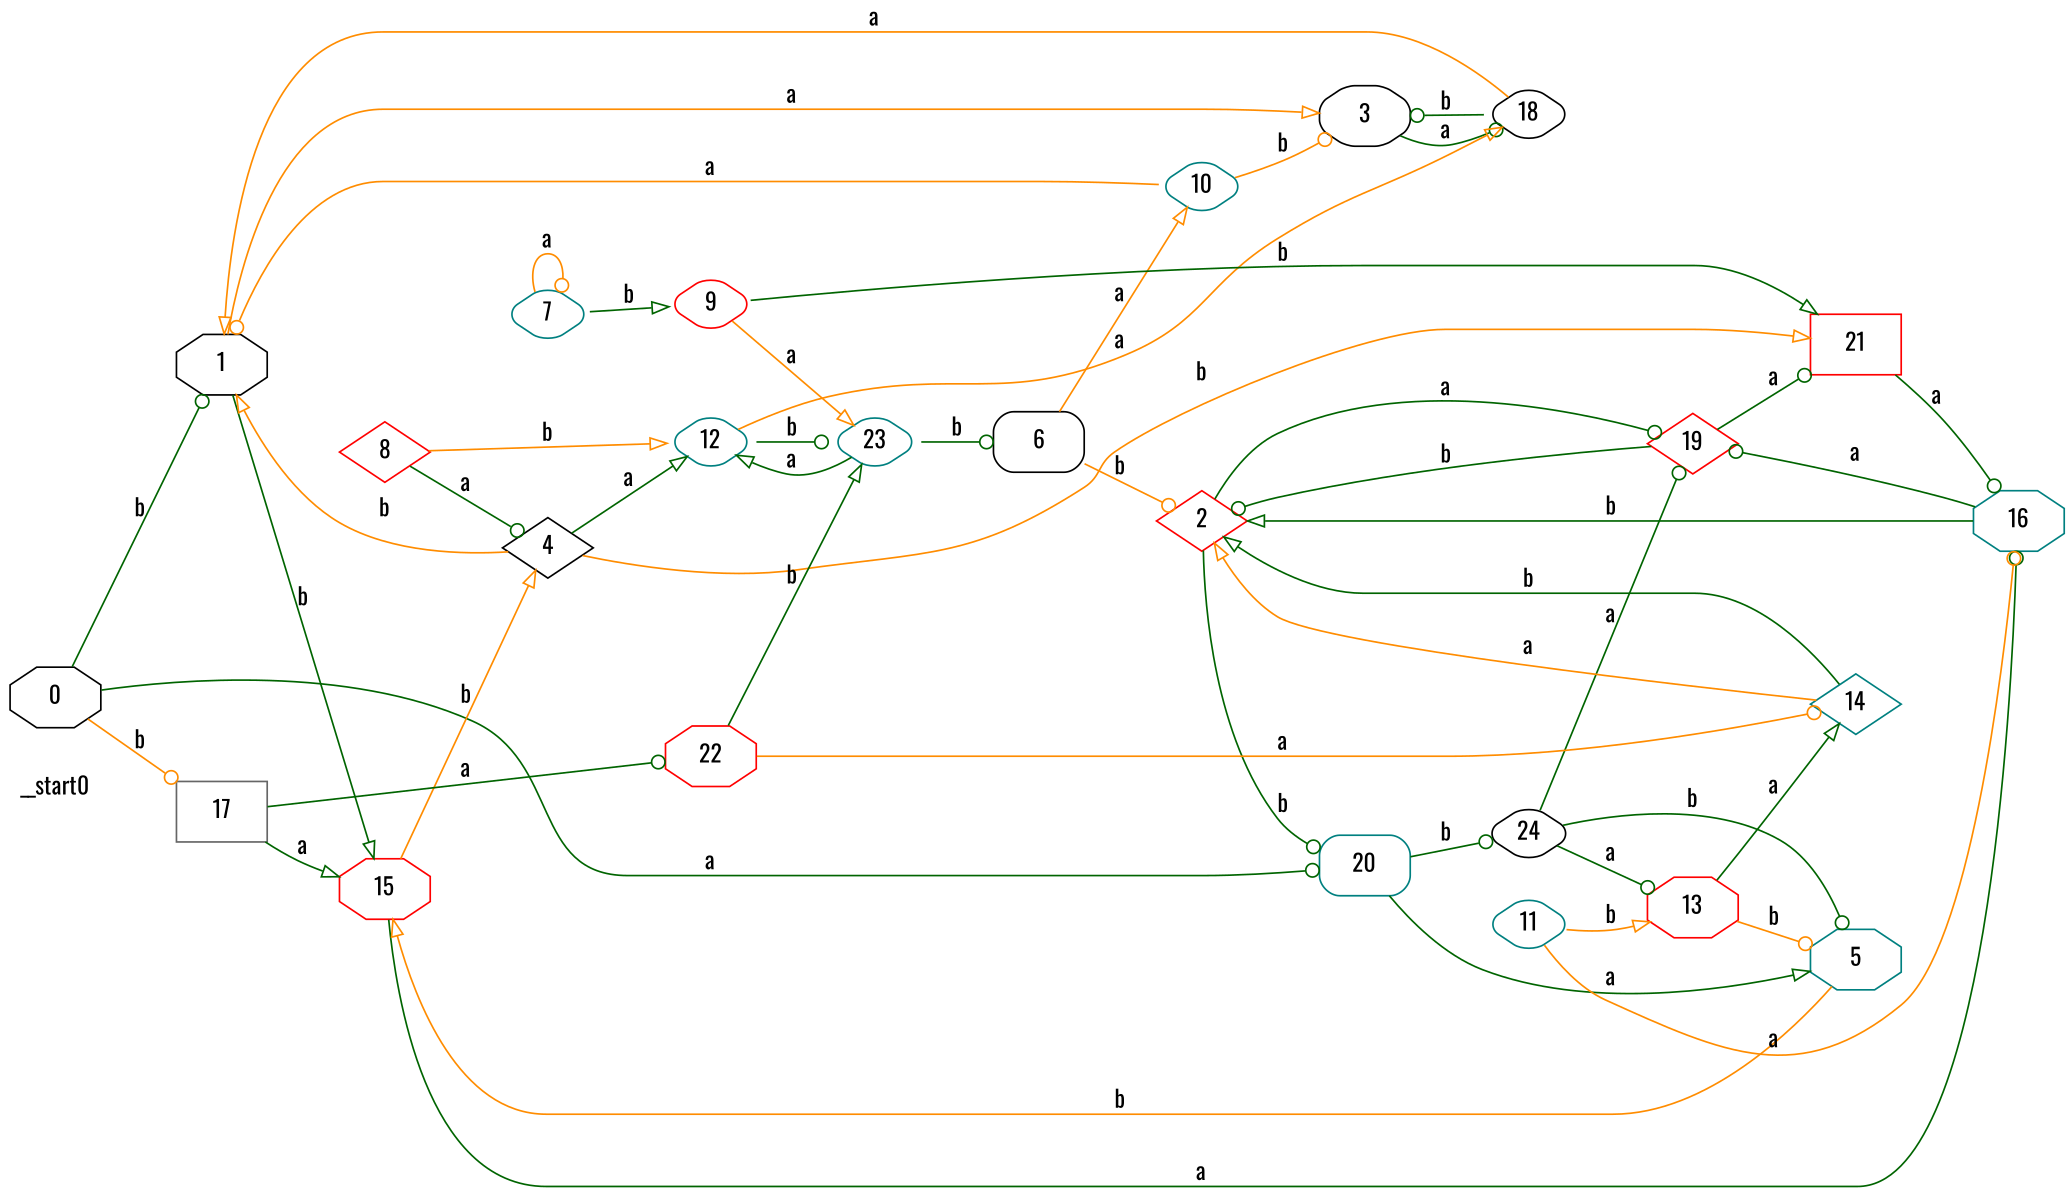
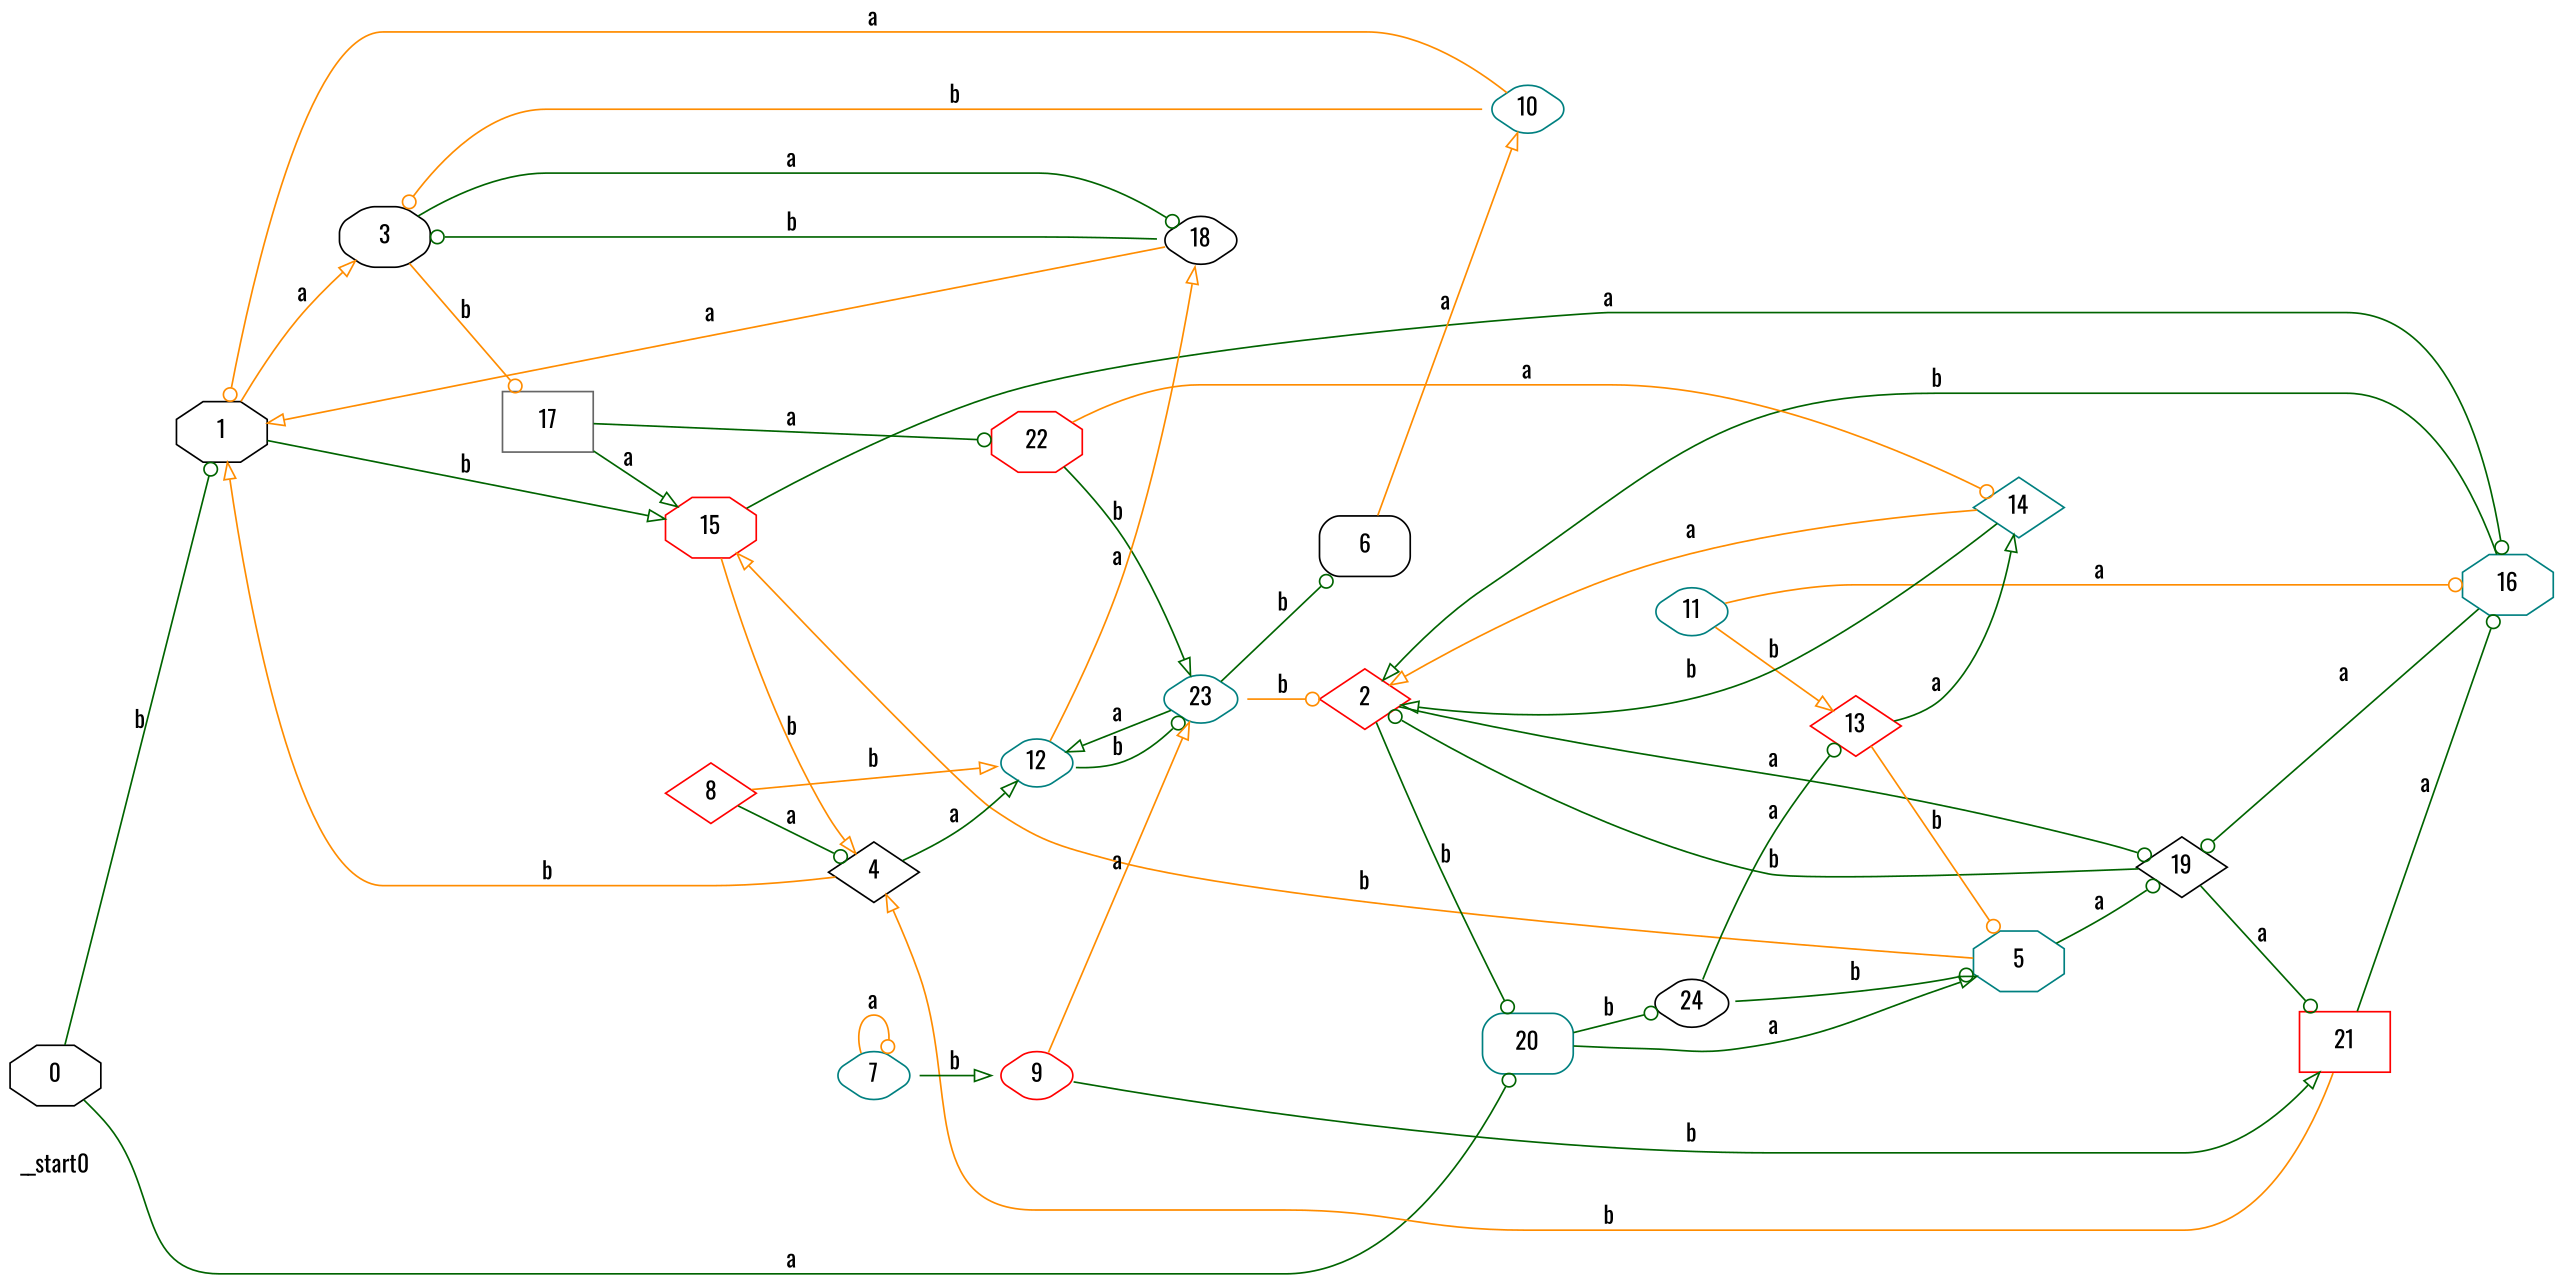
edge "4" -> "21": reversed
node "19": color red -> black
edge "6" -> "2": now "23" -> "2"
edge "24" -> "19": now "5" -> "19"
edge "0" -> "17": now "3" -> "17"
node "13": shape octagon -> diamond
